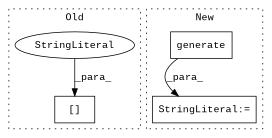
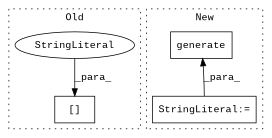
edge "generate" -> "StringLiteral:=": reversed
